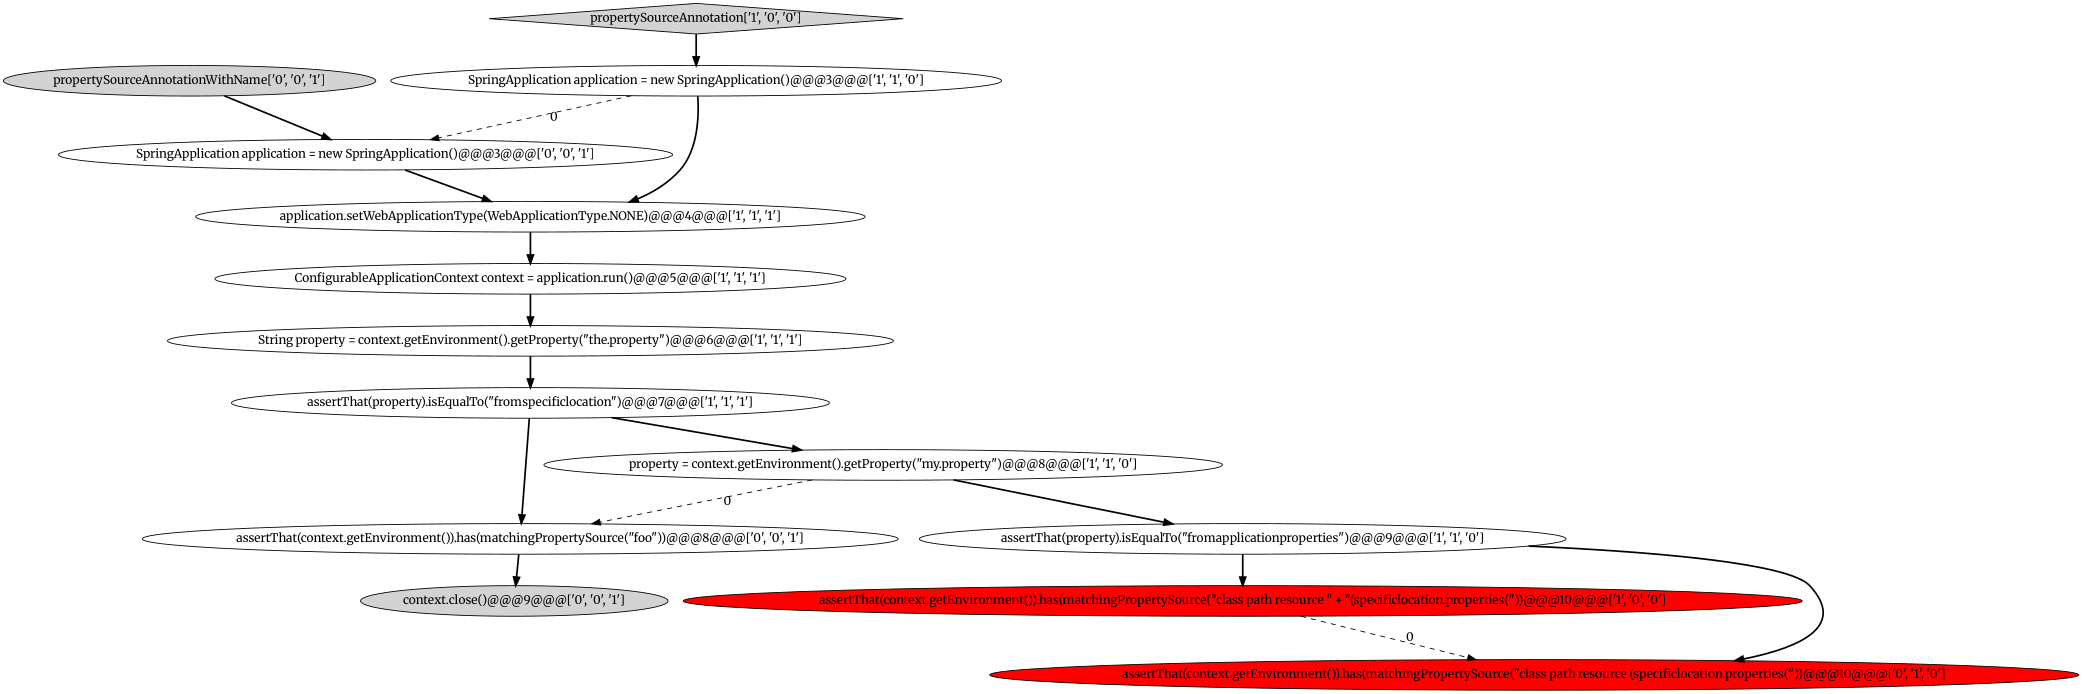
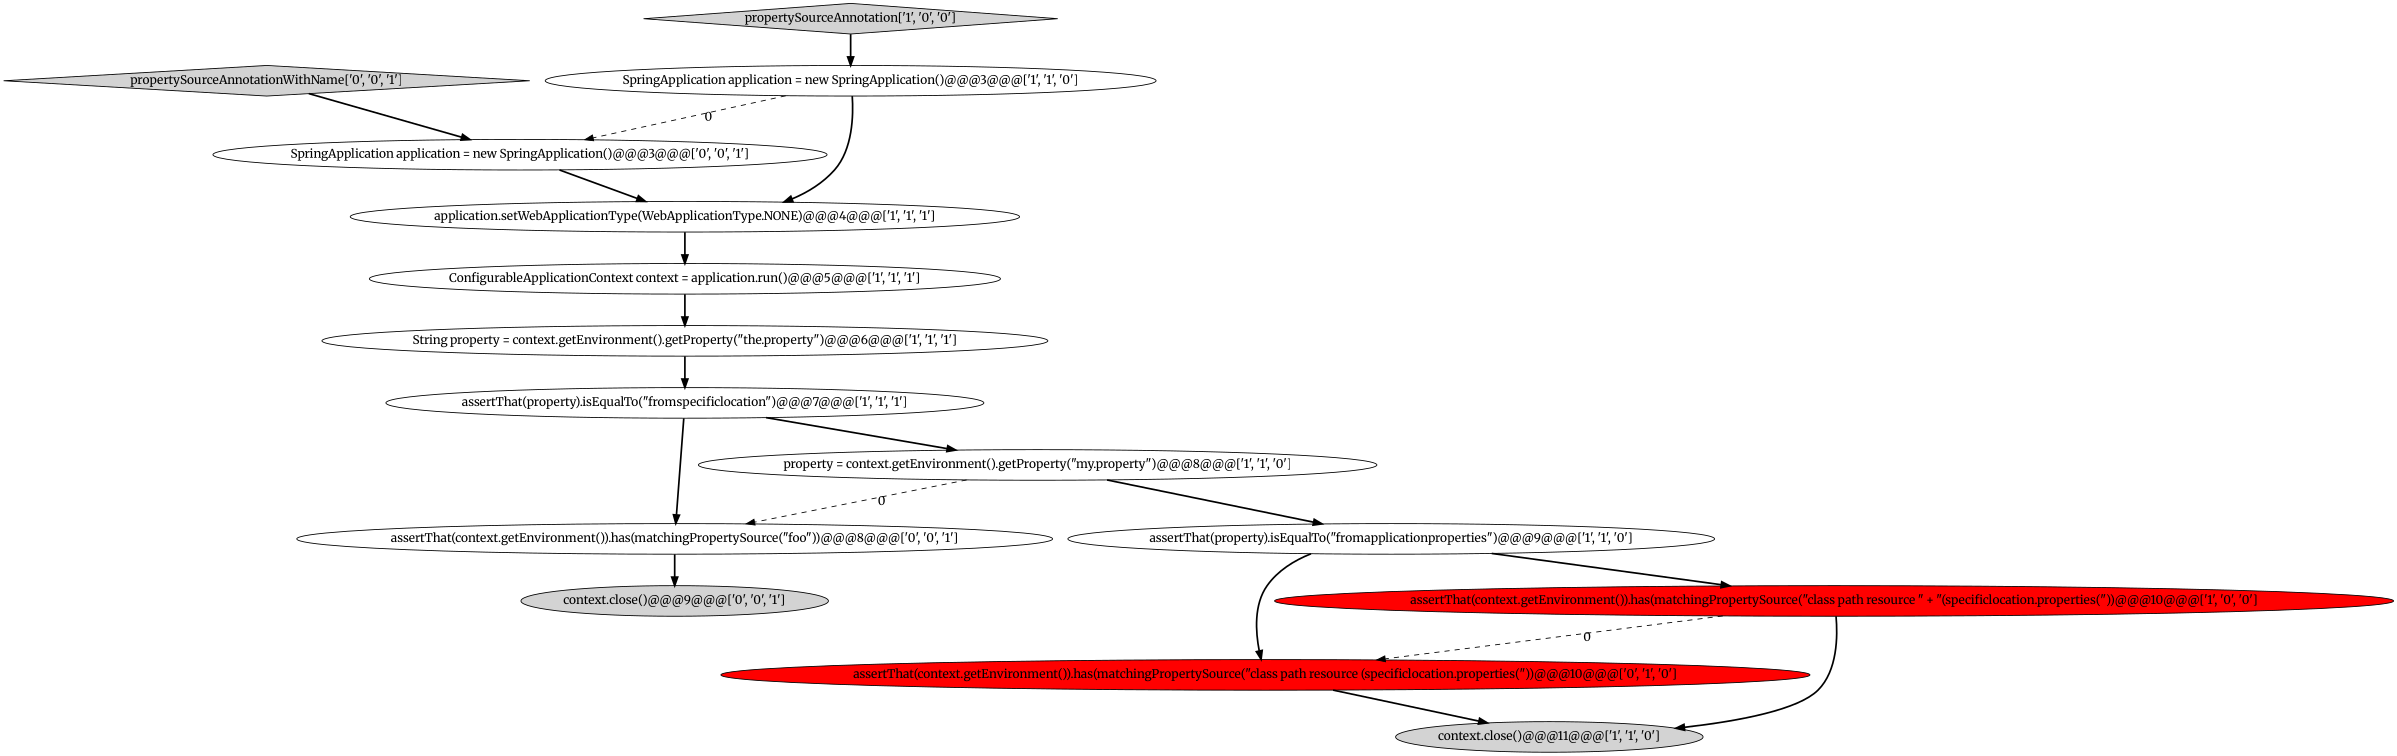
node "propertySourceAnnotationWithName['0', '0', '1']": shape ellipse -> diamond
node "context.close()@@@11@@@['1', '1', '0']": added
